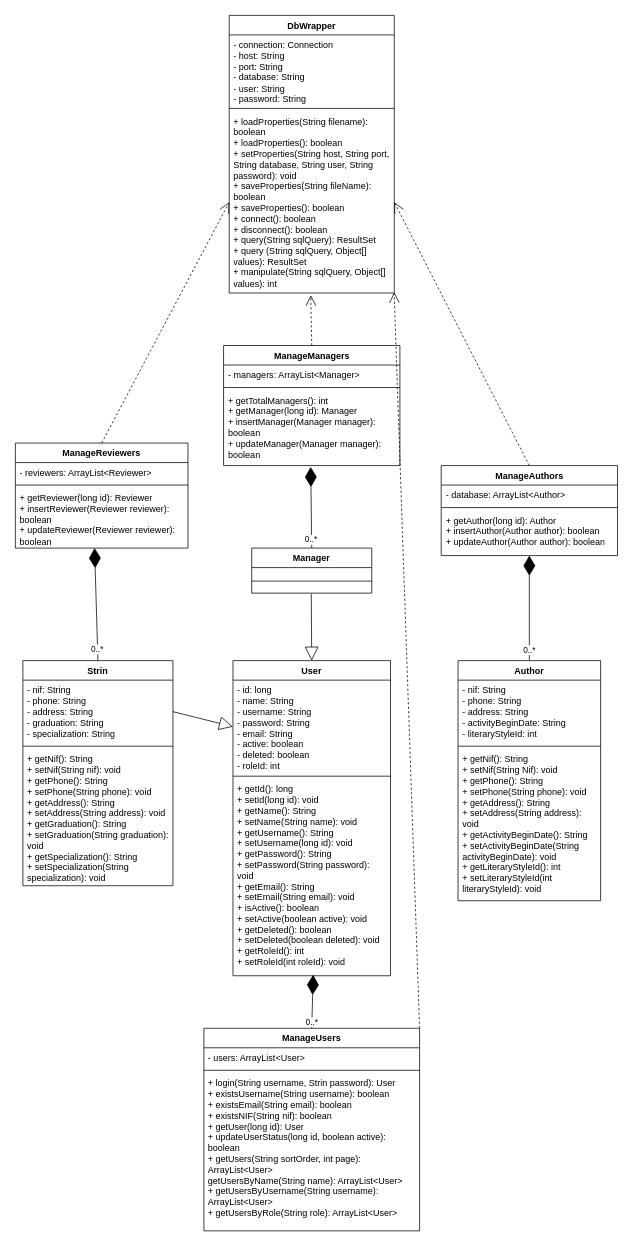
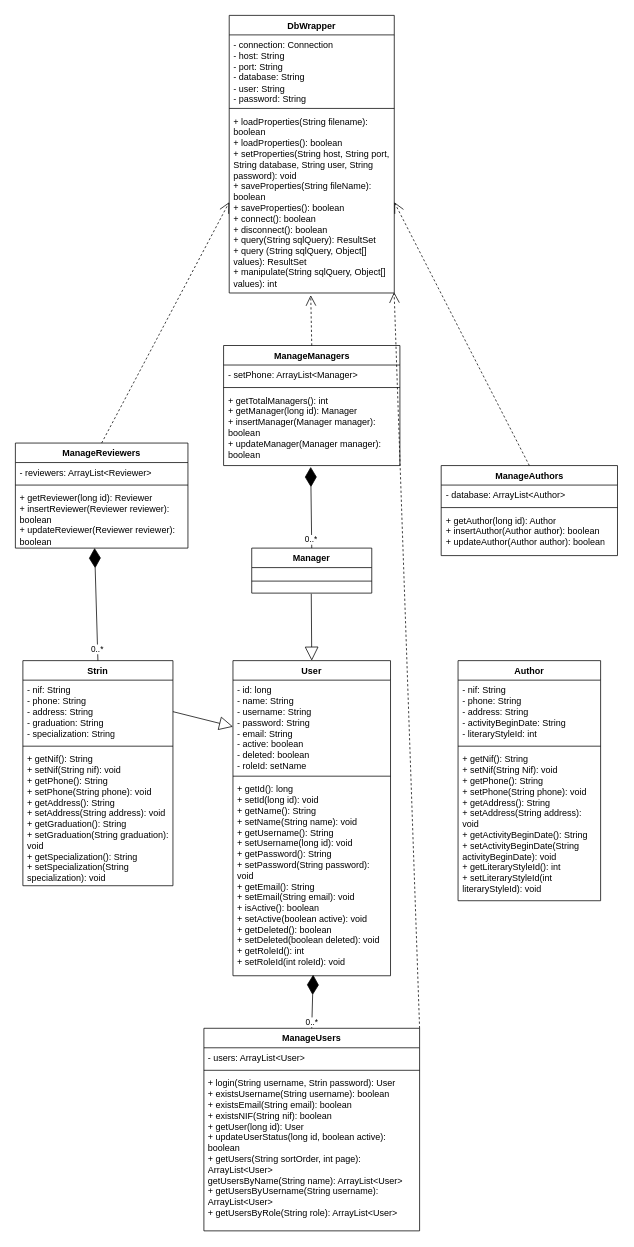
node "- managers: ArrayList<Manager>": label "- managers: ArrayList<Manager>" -> "- setPhone: ArrayList<Manager>"
edge "Author" -> "+ getAuthor(long id): Author + insertAuthor(Author author): boolean + updateAuthor(Author author): boolean": removed, label "0..*"
node "- id: long - name: String - username: String - password: String - email: String - active: boolean - deleted: boolean - roleId: int": label "- id: long - name: String - username: String - password: String - email: String - active: boolean - deleted: boolean - roleId: int" -> "- id: long - name: String - username: String - password: String - email: String - active: boolean - deleted: boolean - roleId: setName"
